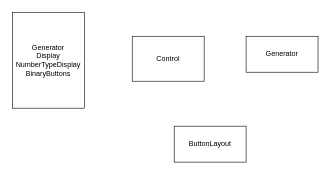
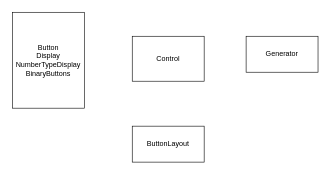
node "Generator Display NumberTypeDisplay BinaryButtons": label "Generator Display NumberTypeDisplay BinaryButtons" -> "Button Display NumberTypeDisplay BinaryButtons"
node "ButtonLayout": moved (210, 144) -> (168, 144)
